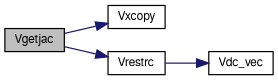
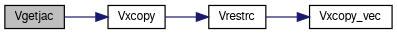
edge "Vgetjac" -> "Vrestrc": now "Vxcopy" -> "Vrestrc"
node "Vdc_vec": label "Vdc_vec" -> "Vxcopy_vec"
